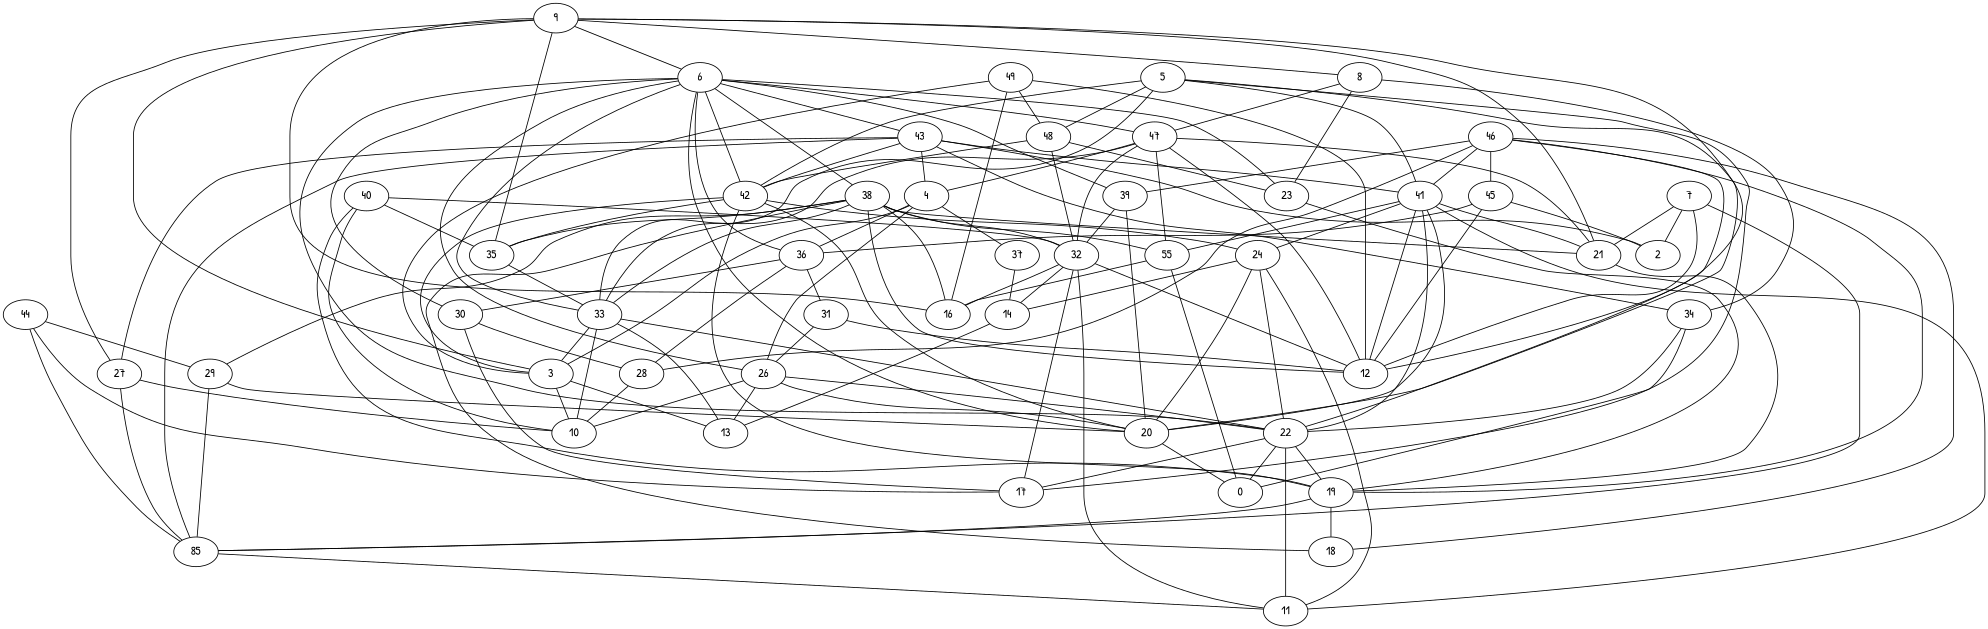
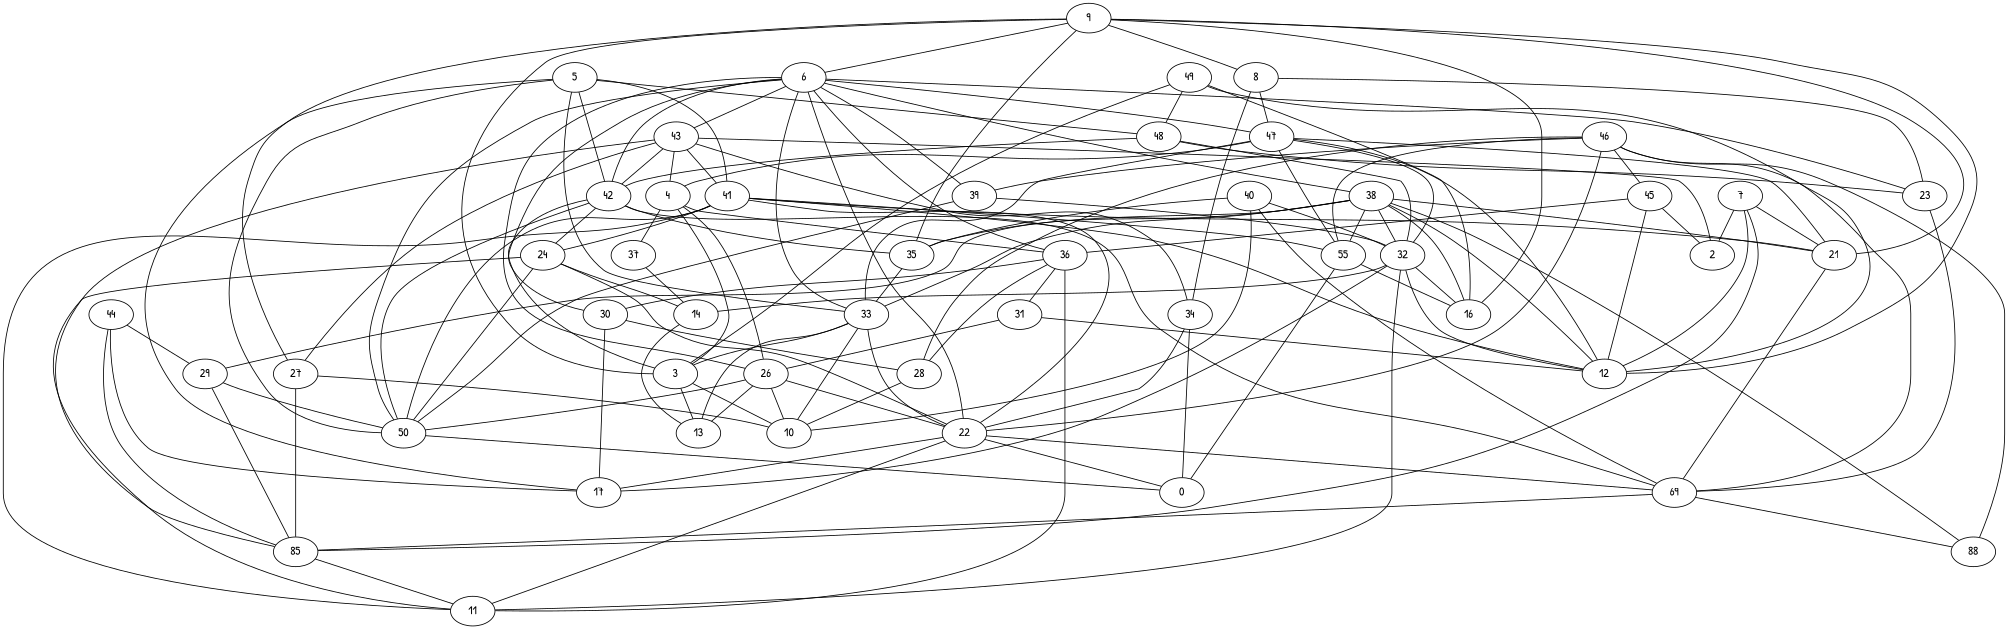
edge "46" -- "41": now "46" -- "55"
node "20": label "20" -> "50"
node "19": label "19" -> "69"
node "18": label "18" -> "88"
edge "36" -- "11": added
